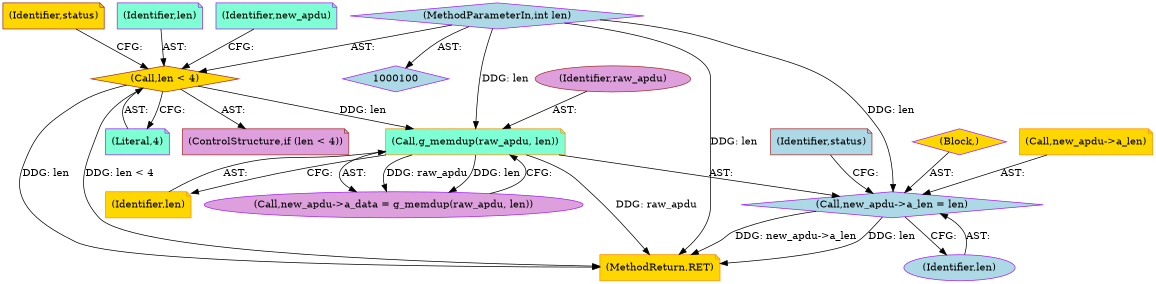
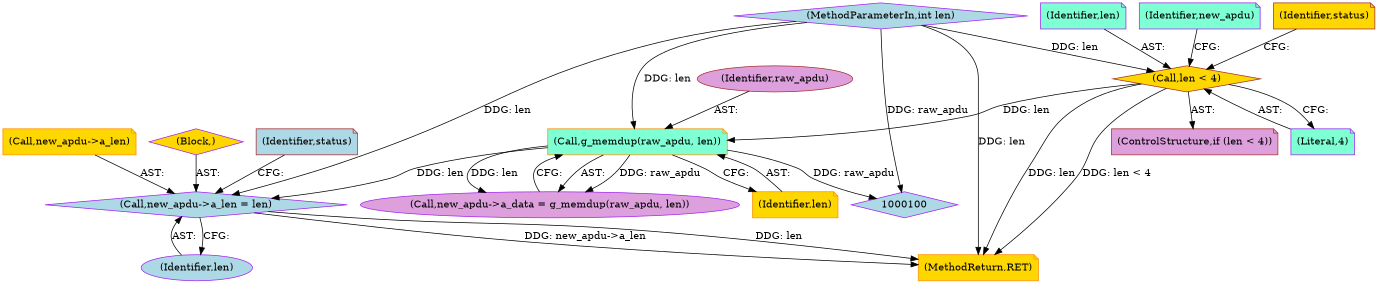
edge "(MethodParameterIn,int len)" -> "(Call,len < 4)": label "AST: " -> "DDG: len"
edge "(MethodParameterIn,int len)" -> "1000100": label "AST: " -> "DDG: raw_apdu"
edge "(Call,g_memdup(raw_apdu, len))" -> "(Call,new_apdu->a_len = len)": label "AST: " -> "DDG: len"
edge "(Call,g_memdup(raw_apdu, len))" -> "(MethodReturn,RET)": now "(Call,g_memdup(raw_apdu, len))" -> "1000100"
